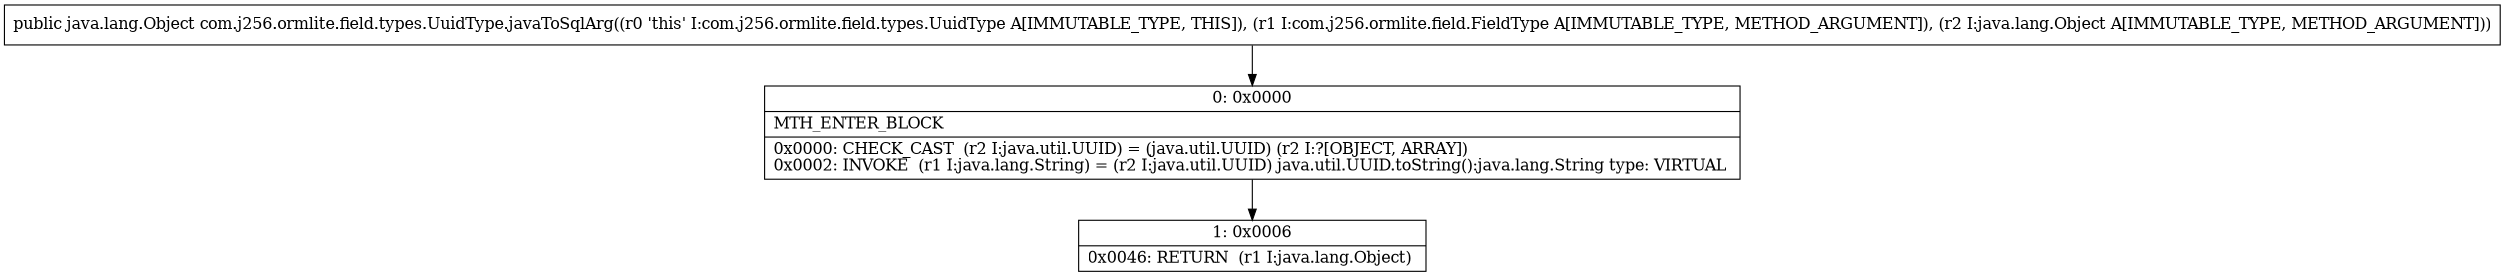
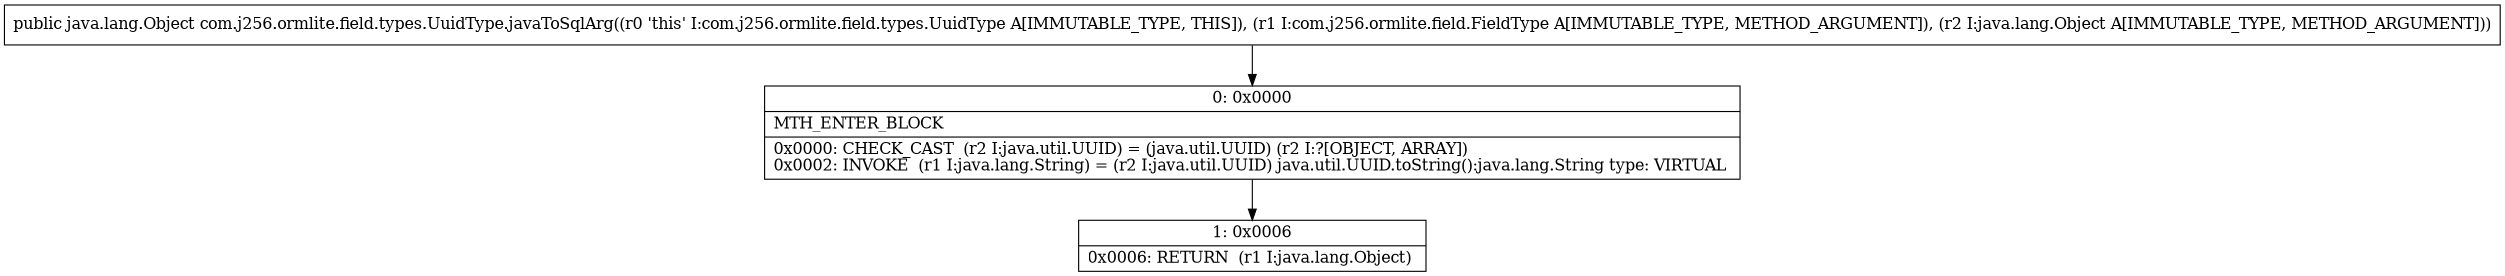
node "1: 0x0006": text "0x0046: RETURN  (r1 I:java.lang.Object)" -> "0x0006: RETURN  (r1 I:java.lang.Object)"
